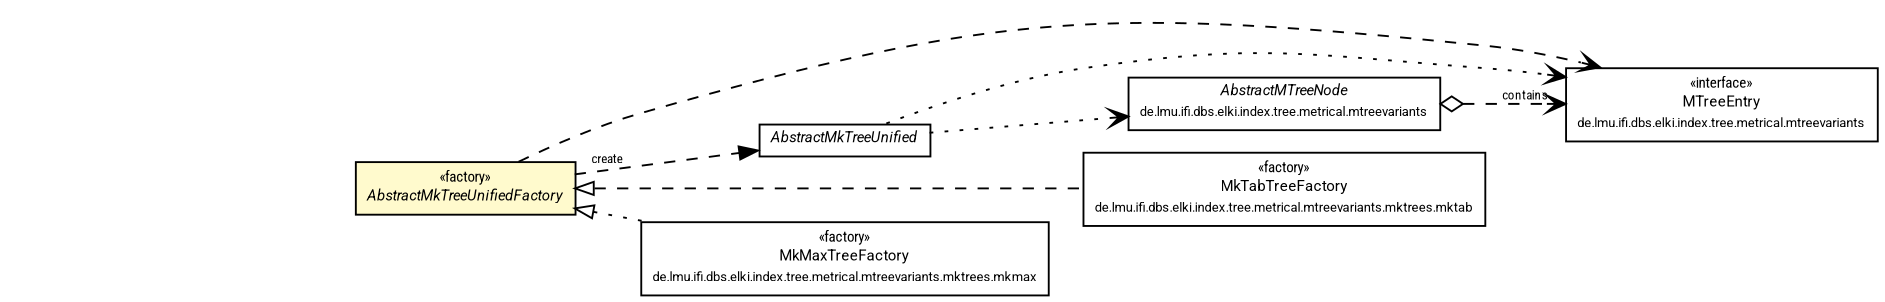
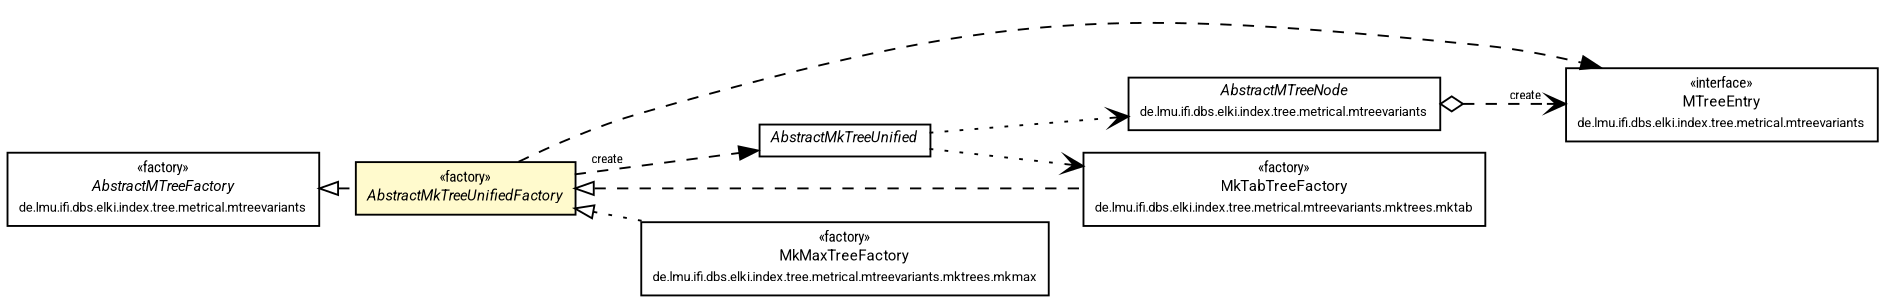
edge "AbstractMkTreeUnifiedFactory" -> "MTreeEntry": arrowhead open -> normal
edge "AbstractMkTreeUnified" -> "MTreeEntry": now "AbstractMkTreeUnified" -> "MkTabTreeFactory"
edge "AbstractMTreeNode" -- "MTreeEntry": label "contains" -> "create"
node "AbstractMTreeFactory": added
